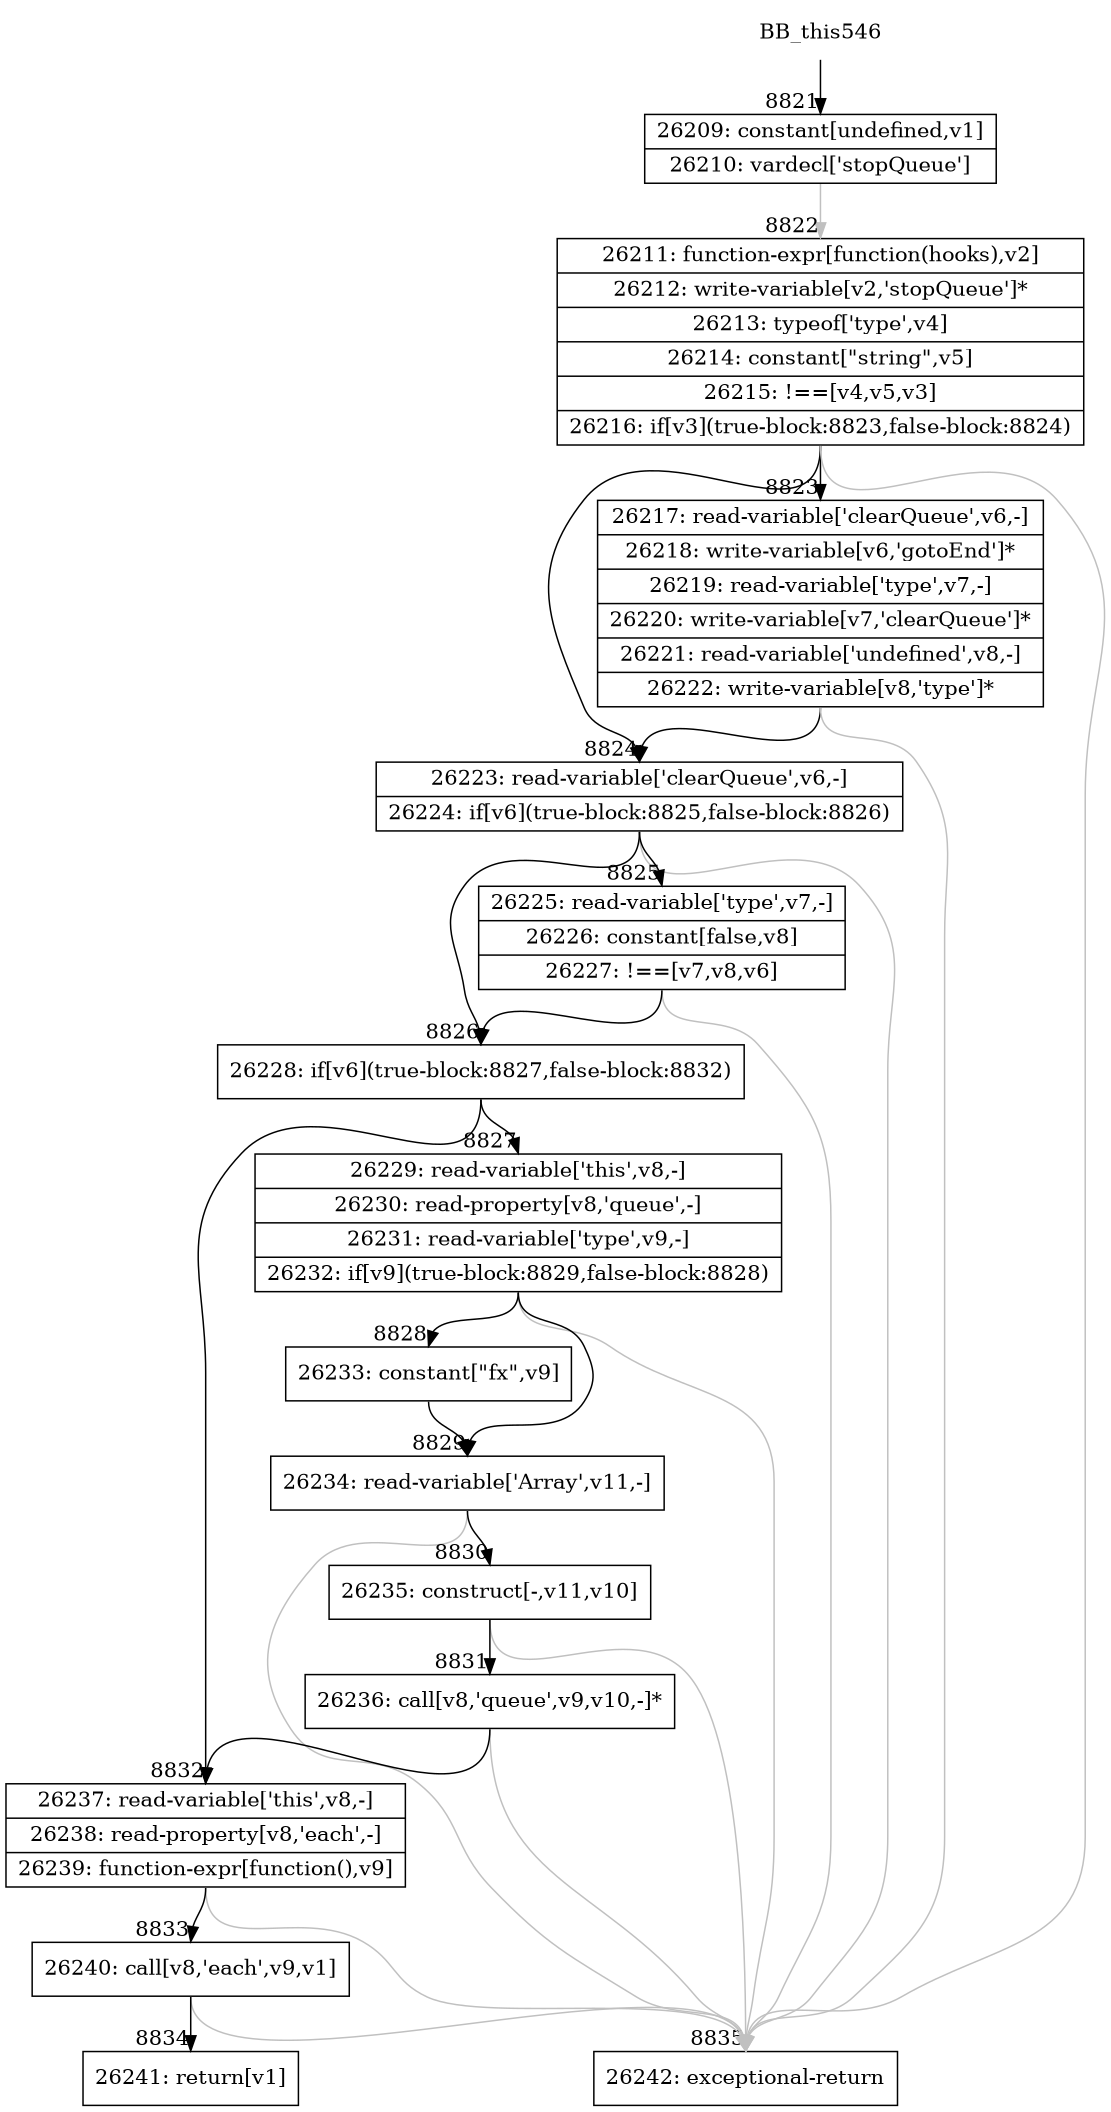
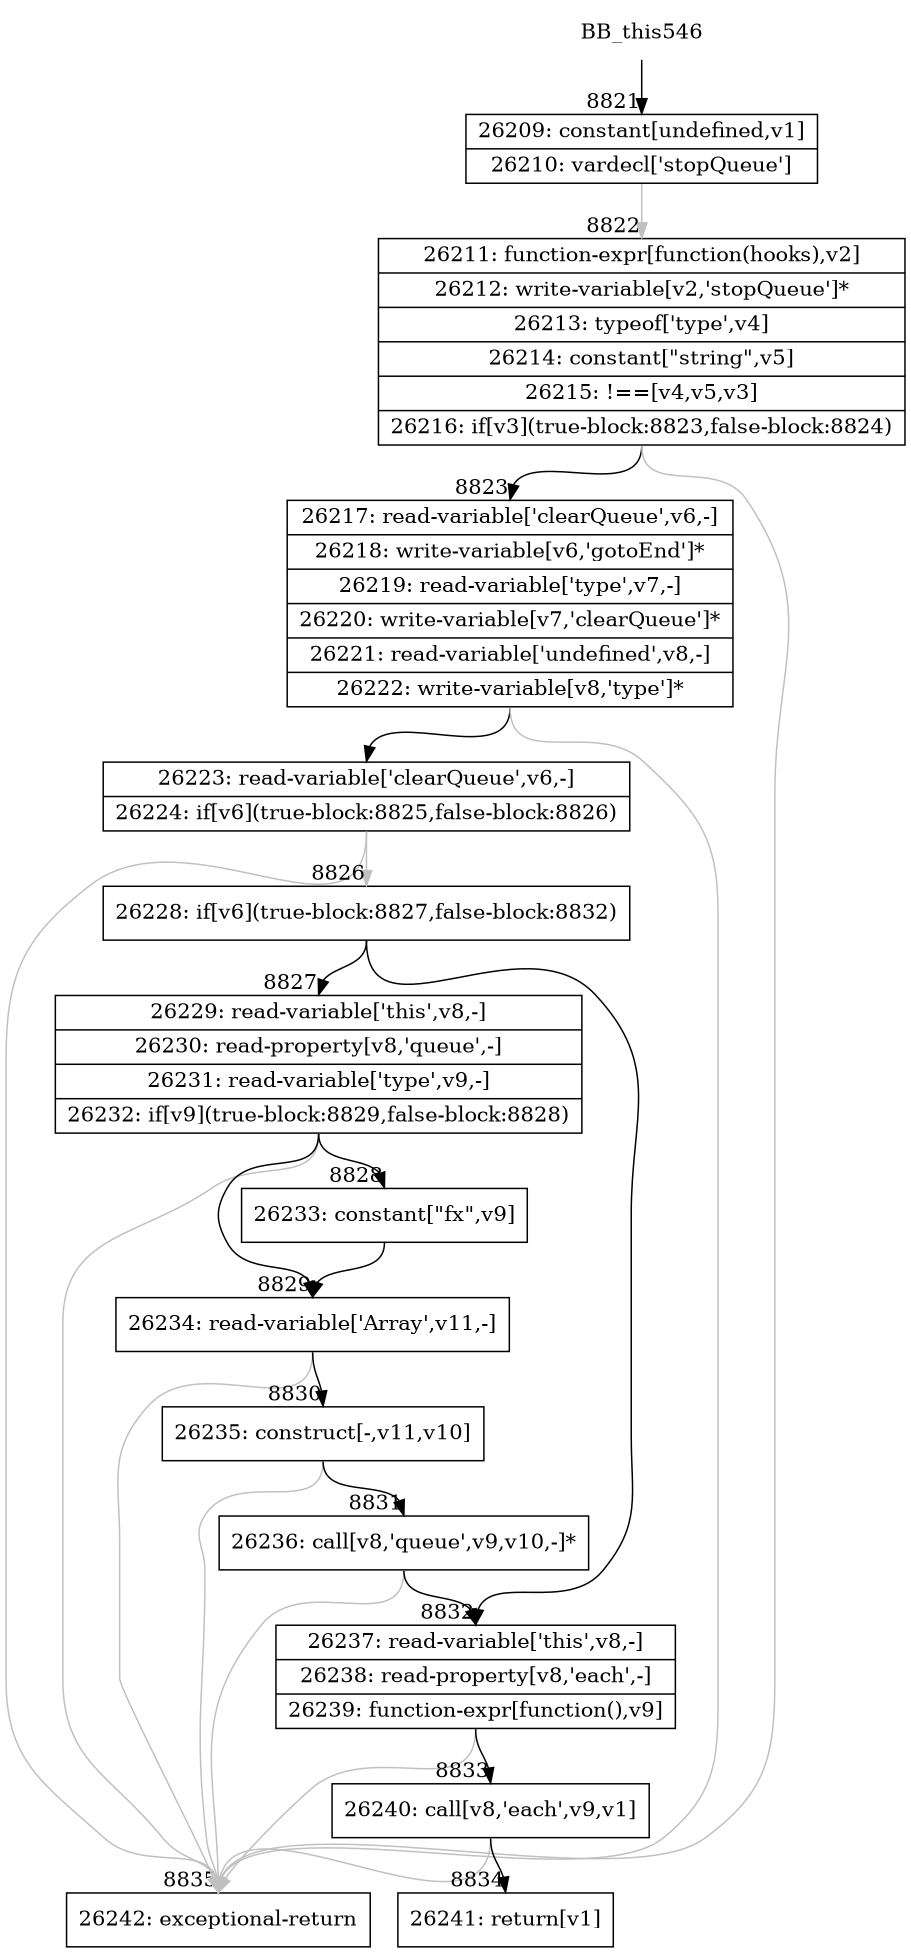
edge "26211: function-expr[function(hooks),v2]" -> "26223: read-variable['clearQueue',v6,-]": removed
edge "26223: read-variable['clearQueue',v6,-]" -> "26228: if[v6](true-block:8827,false-block:8832)": color black -> gray
node "26225: read-variable['type',v7,-]": removed
